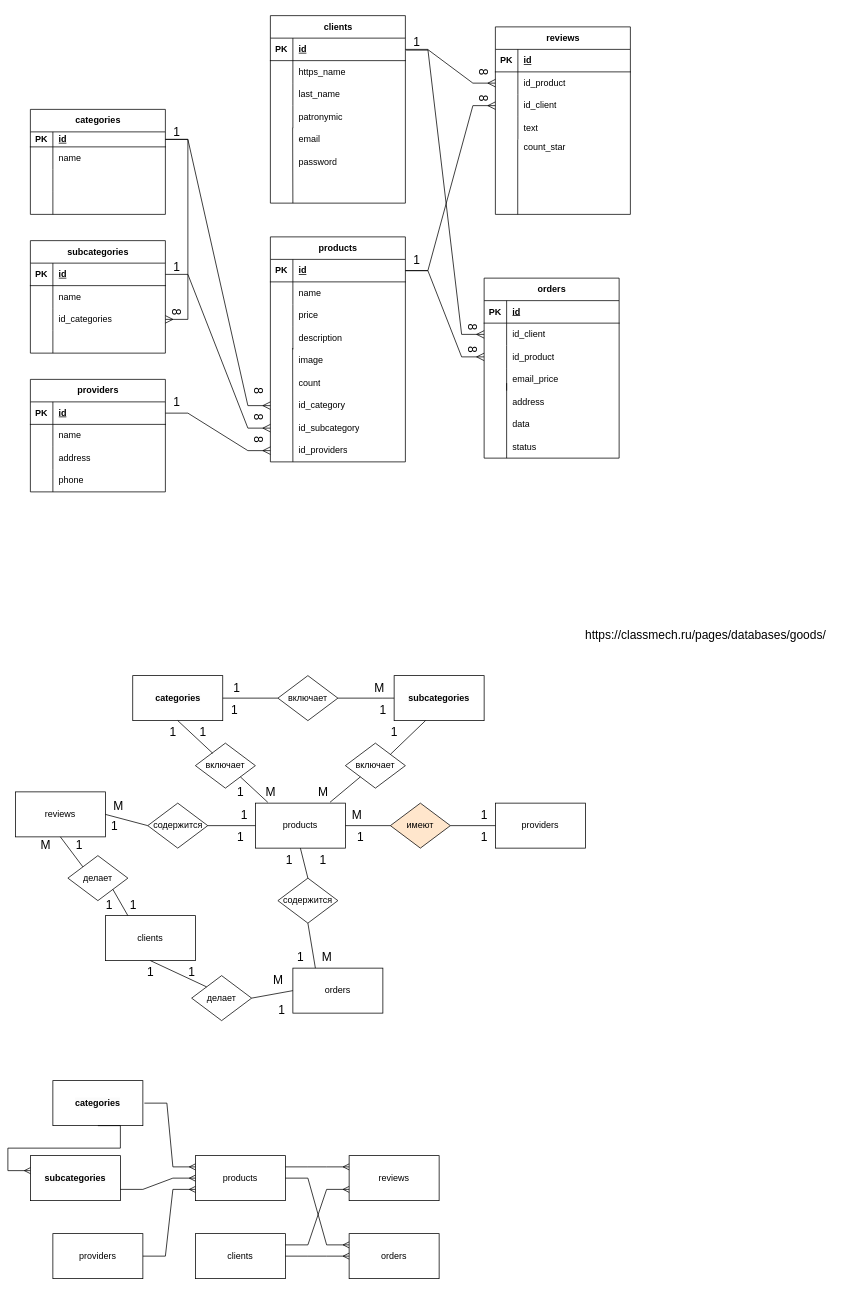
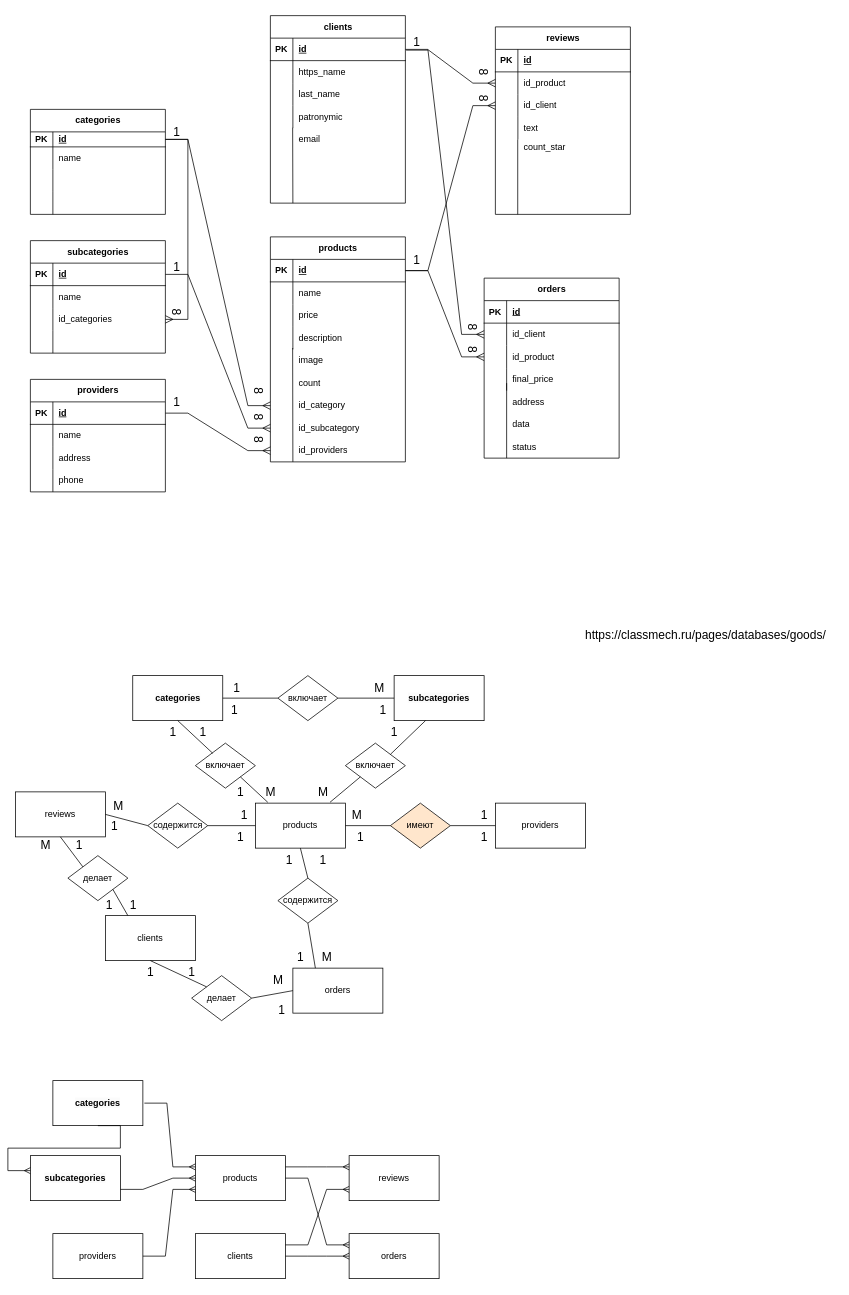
node "password": removed
node "email_price": label "email_price" -> "final_price"
